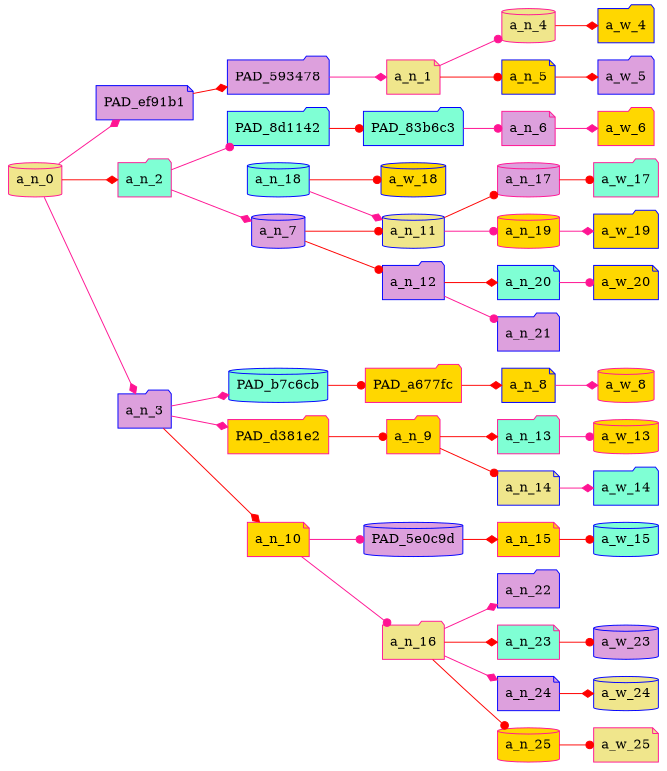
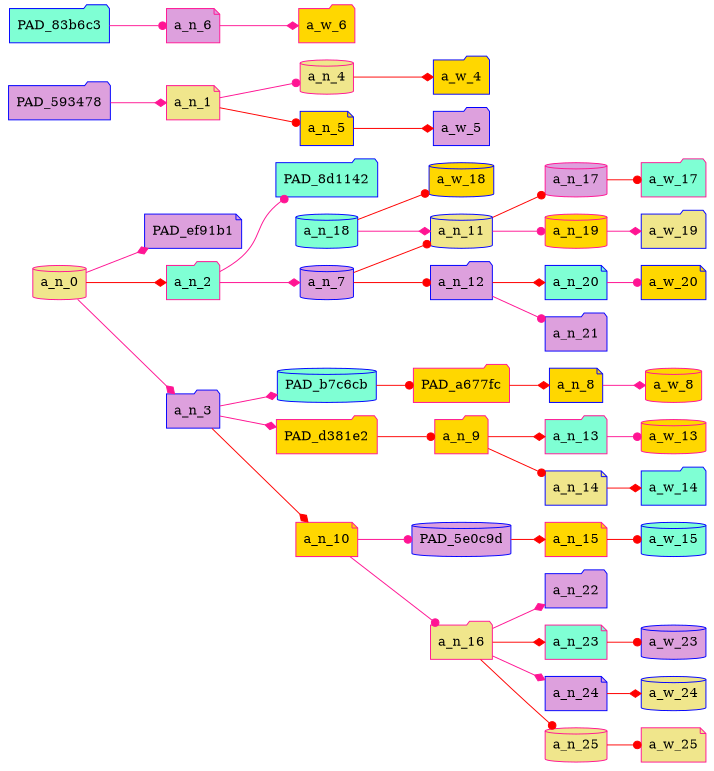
edge "PAD_ef91b1" -> "PAD_593478": removed
edge "PAD_8d1142" -> "PAD_83b6c3": removed
node "a_w_19": fillcolor gold -> khaki
edge "a_n_14" -> "a_w_14": color deeppink -> red
node "a_n_25": fillcolor gold -> khaki
